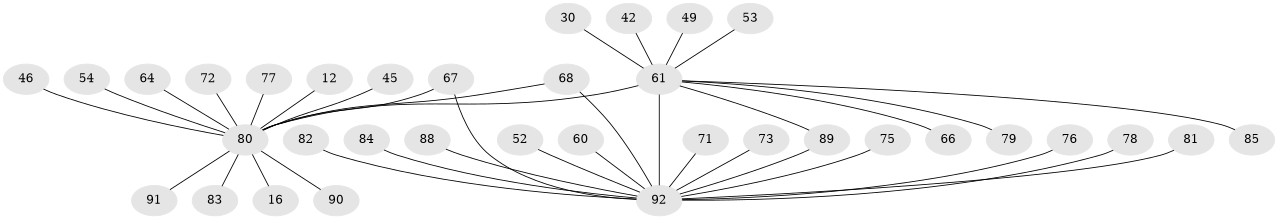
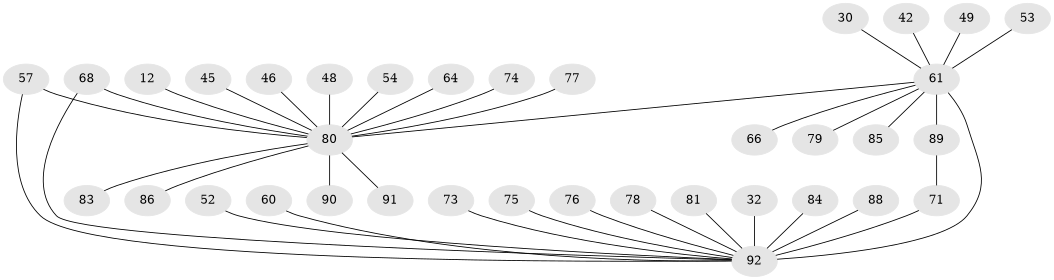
node "72": label "72" -> "74"
node "48": added
node "67": label "67" -> "57"
node "82": label "82" -> "32"
edge "89" -- "92": now "89" -- "71"
node "16": label "16" -> "86"
